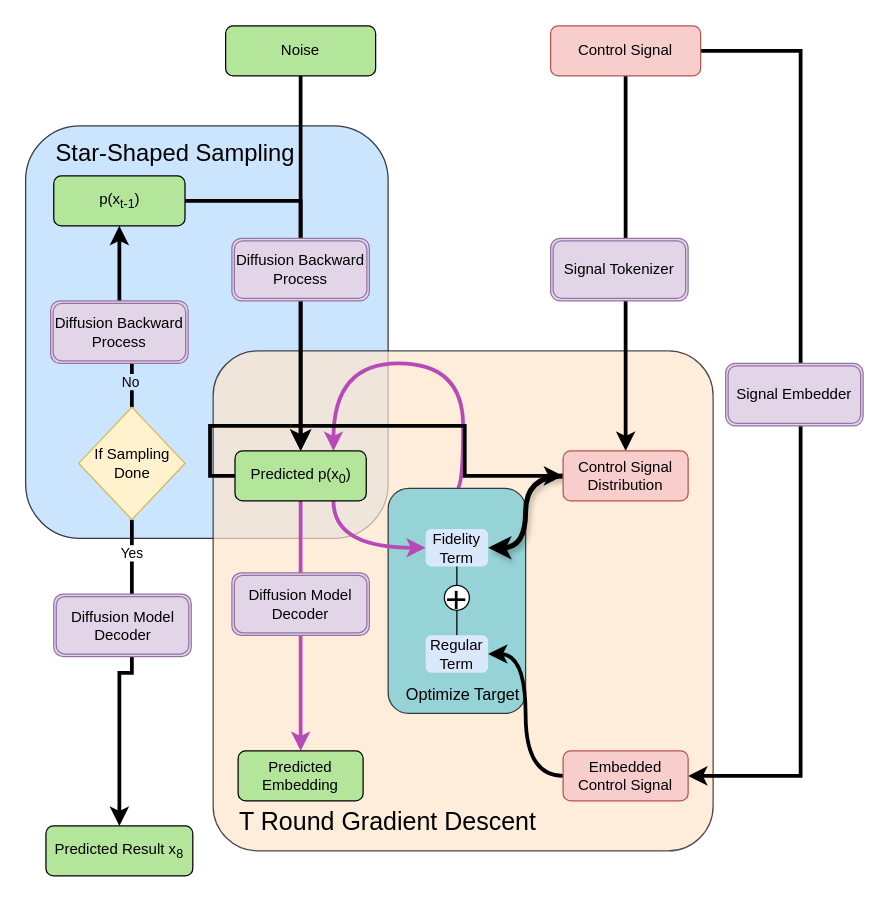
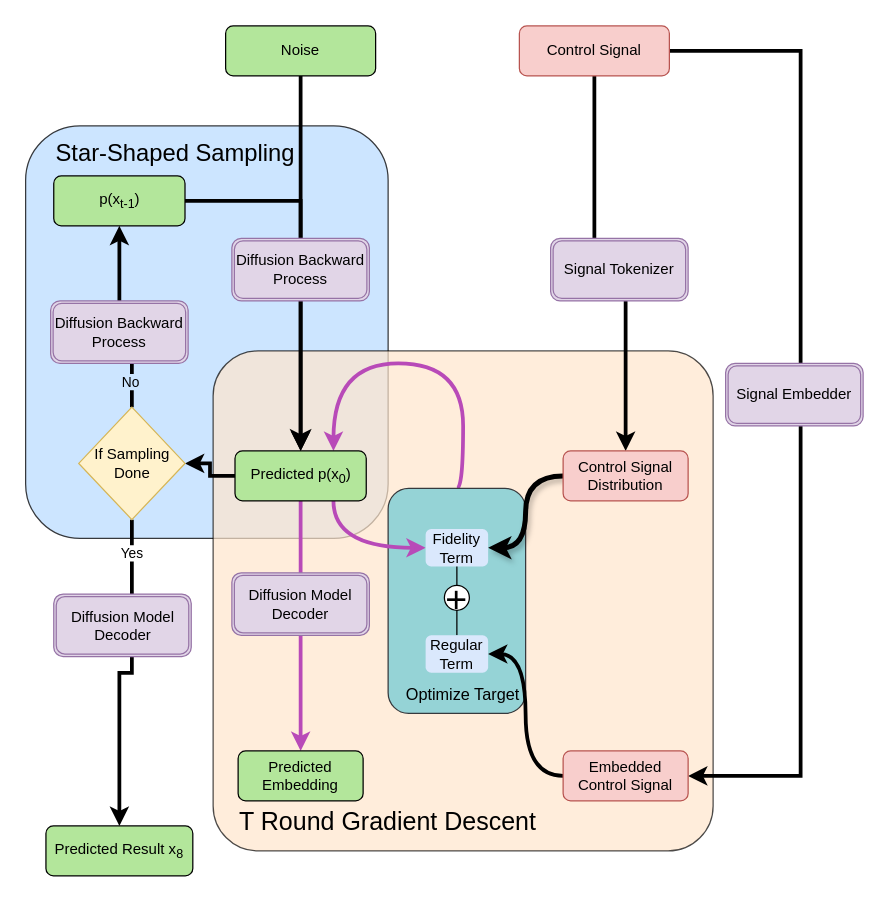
node "Control Signal": moved (626, 51) -> (594, 51)
edge "Predicted p(x0)" -> "Control Signal Distribution": now "Predicted p(x0)" -> "If Sampling Done"
